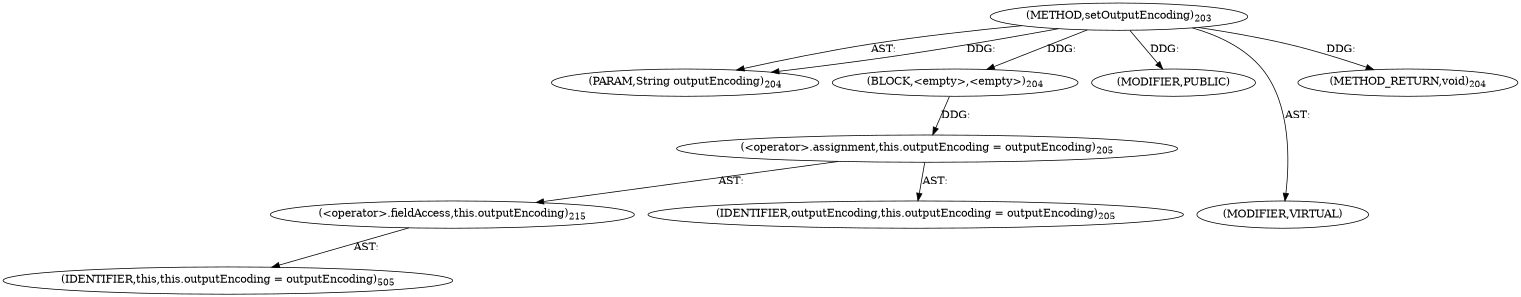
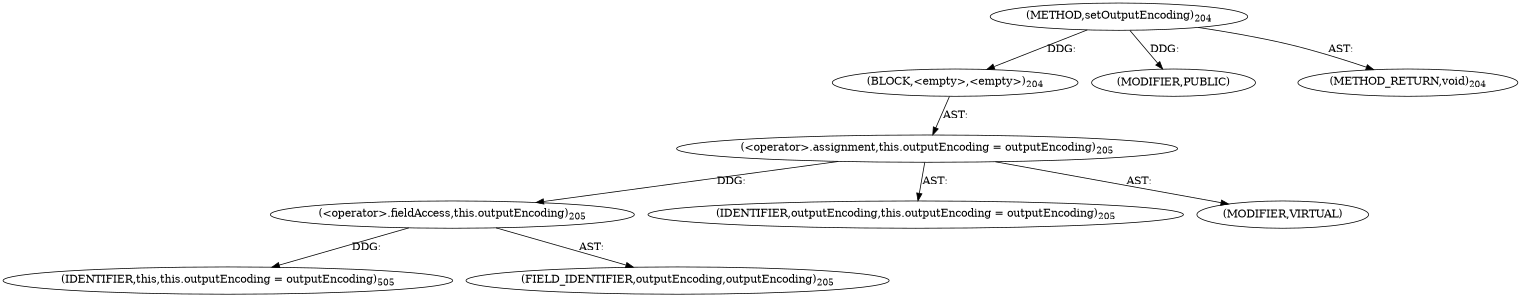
node "(METHOD,setOutputEncoding)": text "203" -> "204"
edge "(METHOD,setOutputEncoding)" -> "(METHOD_RETURN,void)": label "DDG: " -> "AST: "
node "(PARAM,String outputEncoding)": removed
edge "(METHOD,setOutputEncoding)" -> "(MODIFIER,VIRTUAL)": now "(<operator>.assignment,this.outputEncoding = outputEncoding)" -> "(MODIFIER,VIRTUAL)"
edge "(BLOCK,<empty>,<empty>)" -> "(<operator>.assignment,this.outputEncoding = outputEncoding)": label "DDG: " -> "AST: "
edge "(<operator>.assignment,this.outputEncoding = outputEncoding)" -> "(<operator>.fieldAccess,this.outputEncoding)": label "AST: " -> "DDG: "
node "(<operator>.fieldAccess,this.outputEncoding)": text "215" -> "205"
edge "(<operator>.fieldAccess,this.outputEncoding)" -> "(IDENTIFIER,this,this.outputEncoding = outputEncoding)": label "AST: " -> "DDG: "
node "(FIELD_IDENTIFIER,outputEncoding,outputEncoding)": added
